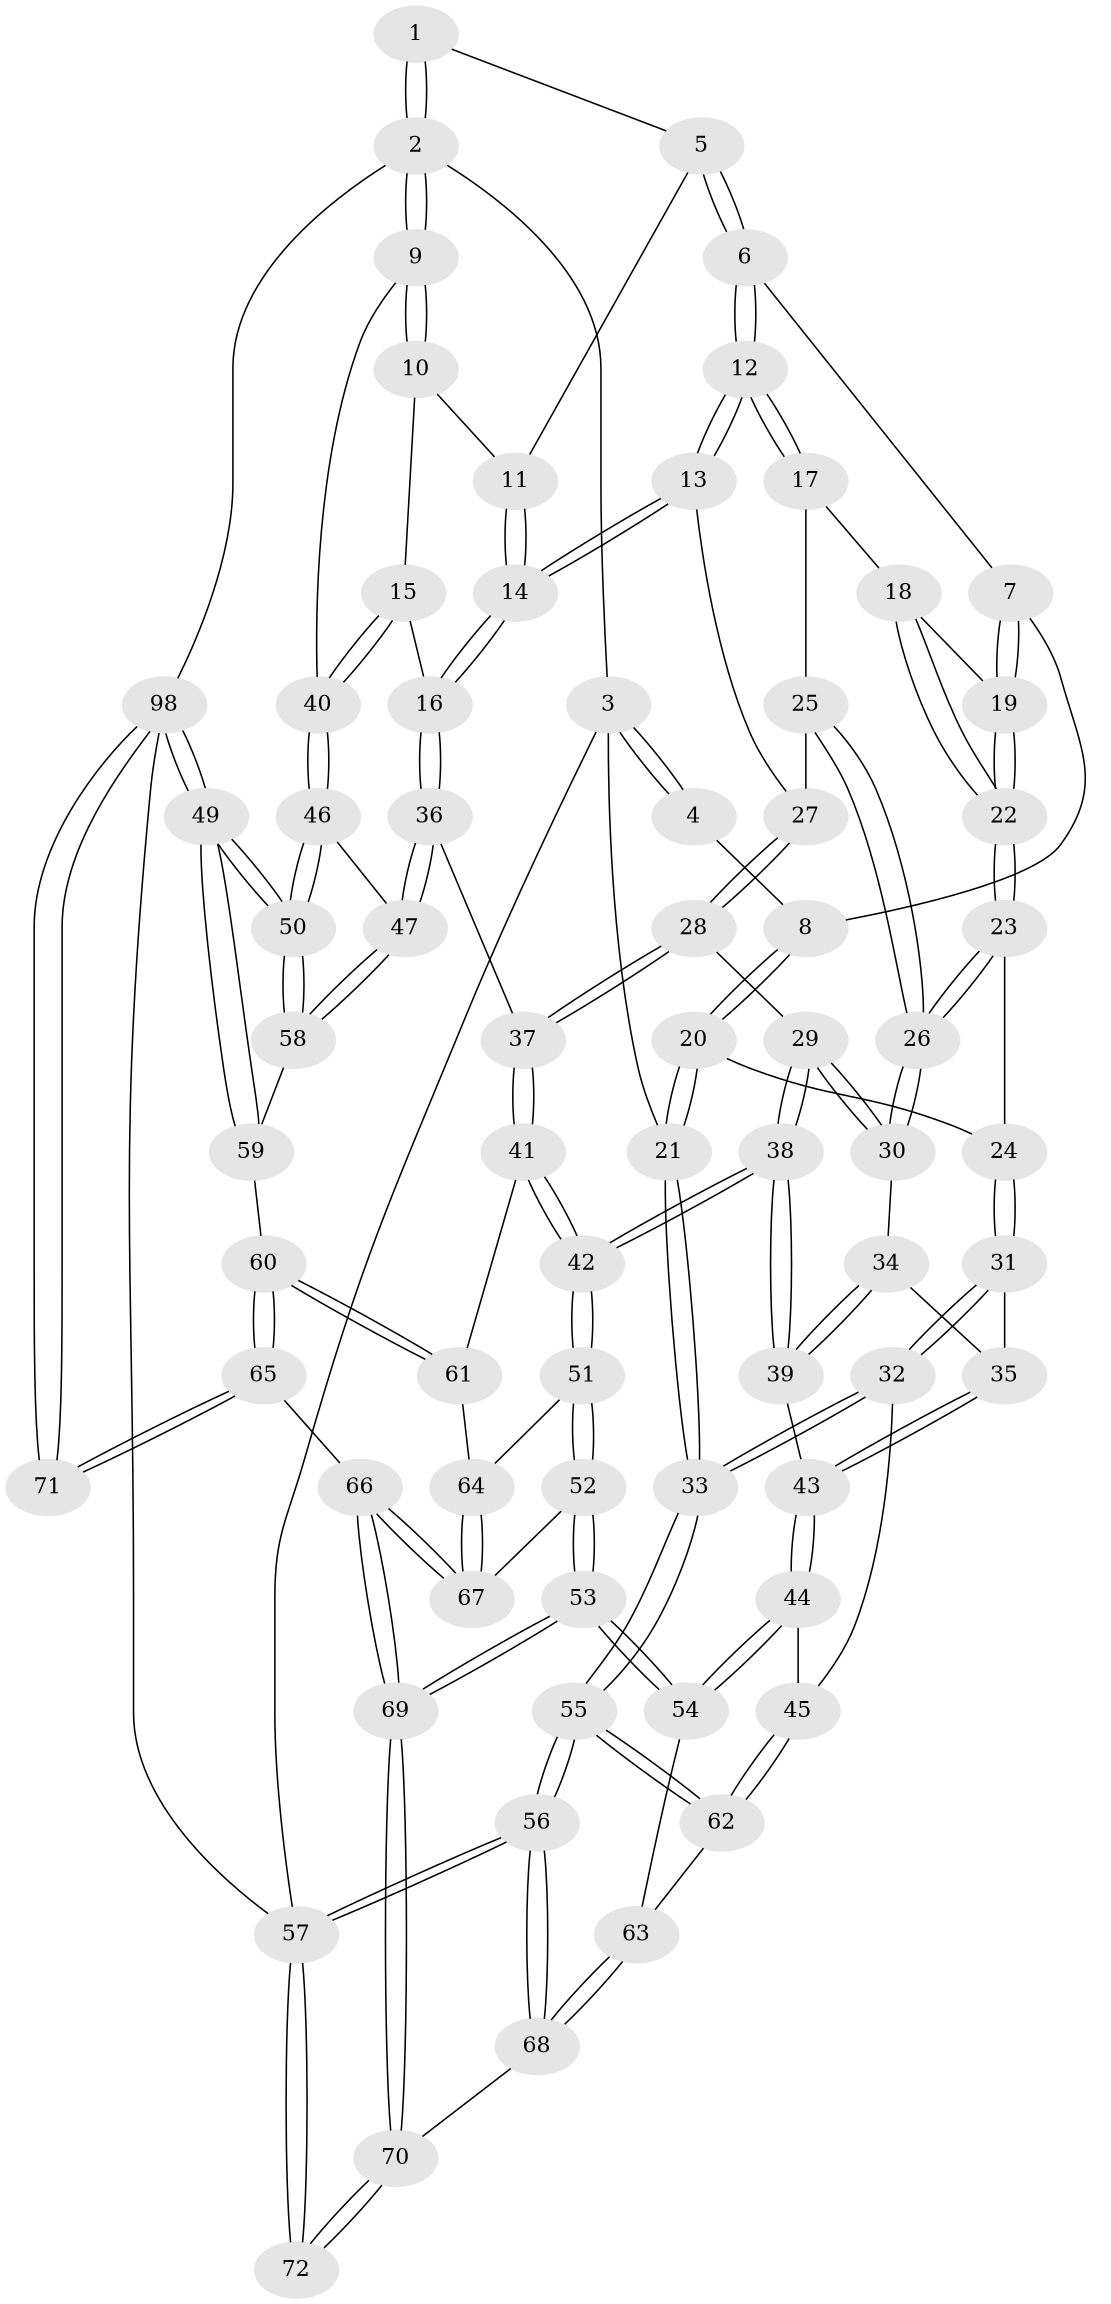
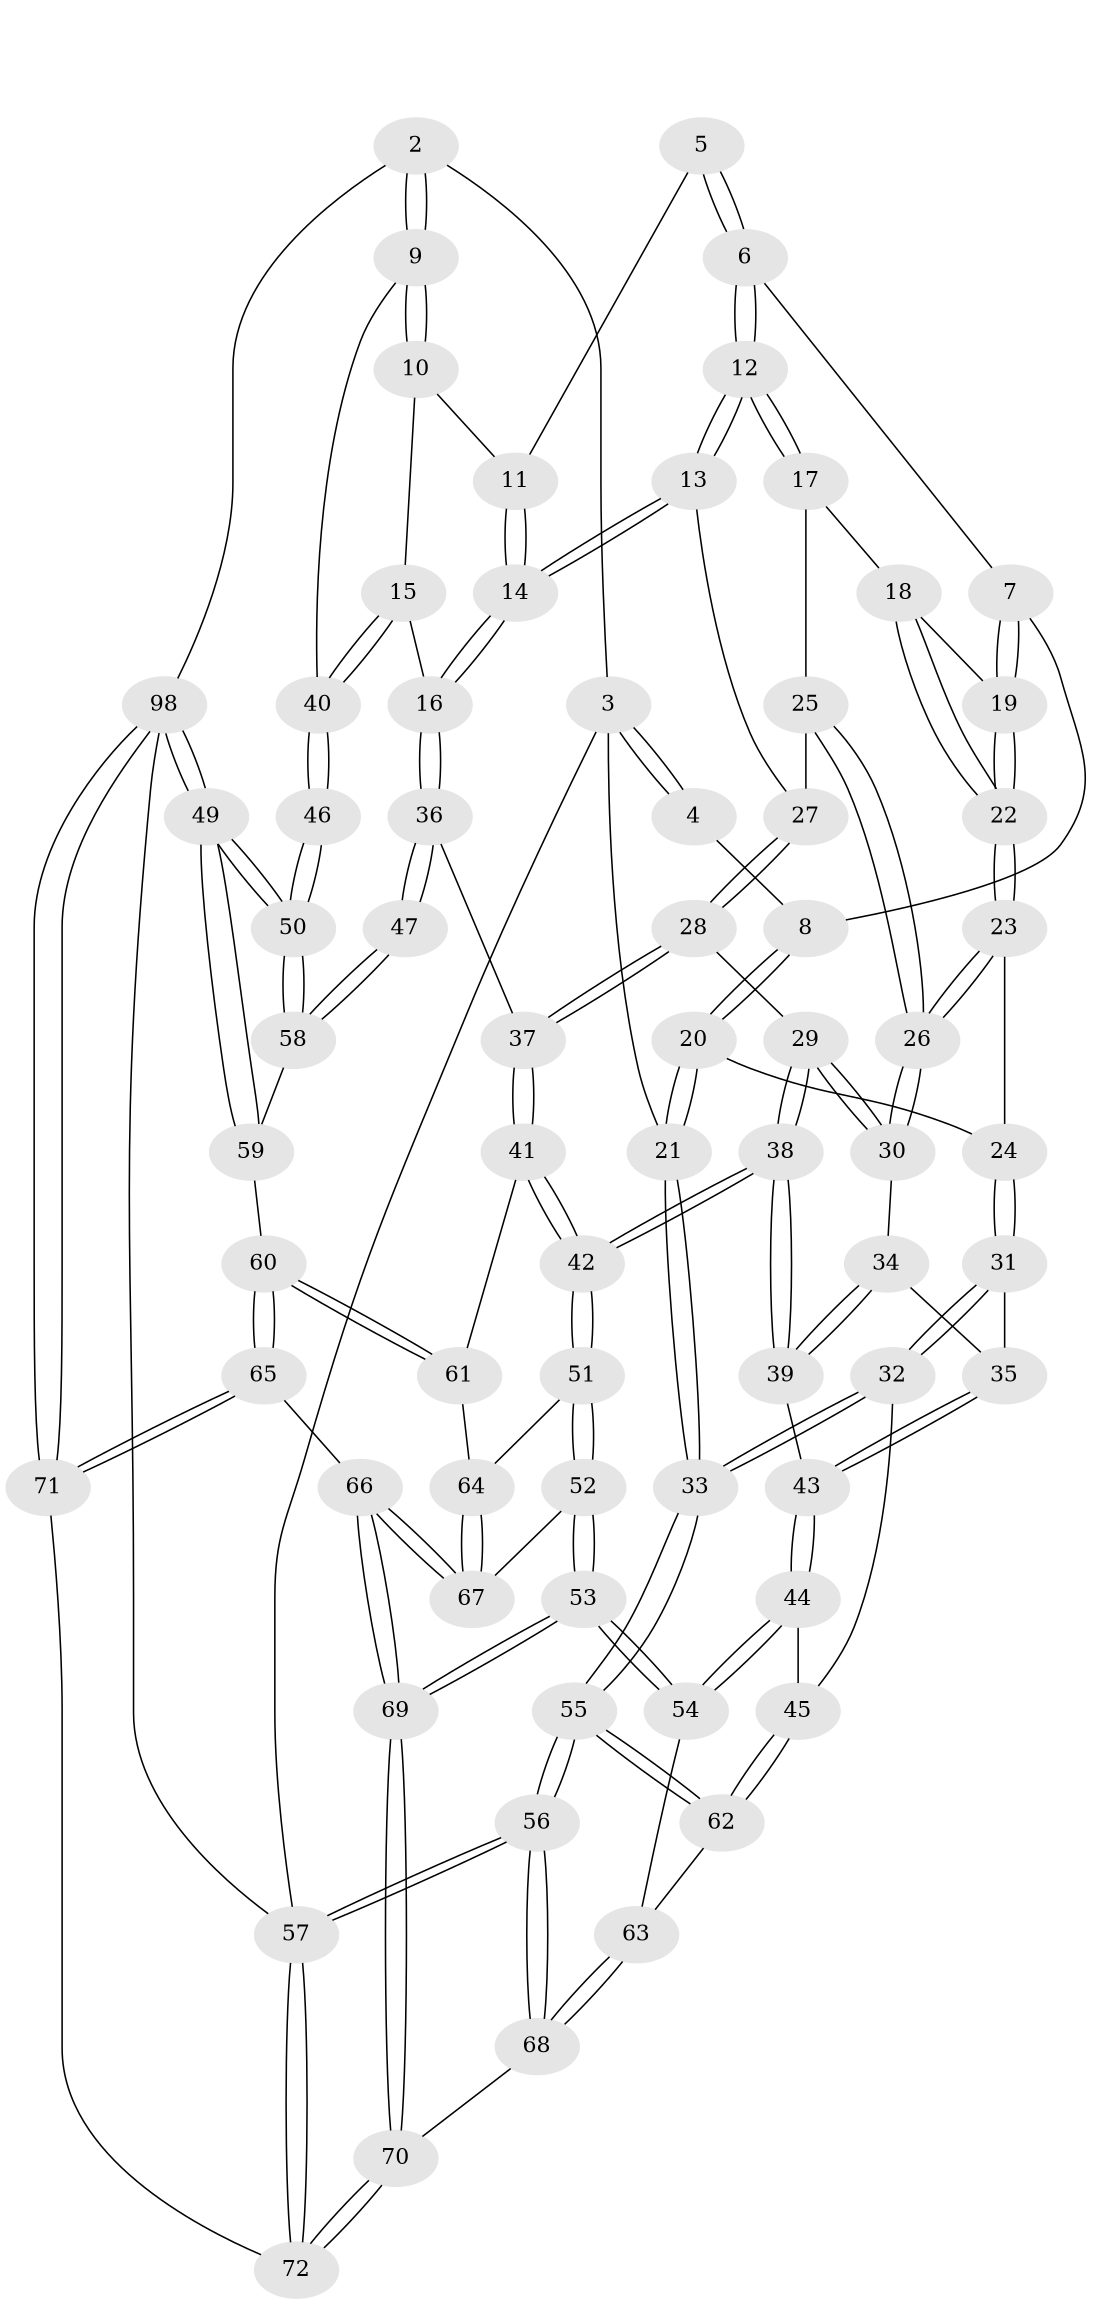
node "1": removed
edge "46" -- "47": removed
edge "71" -- "72": added
